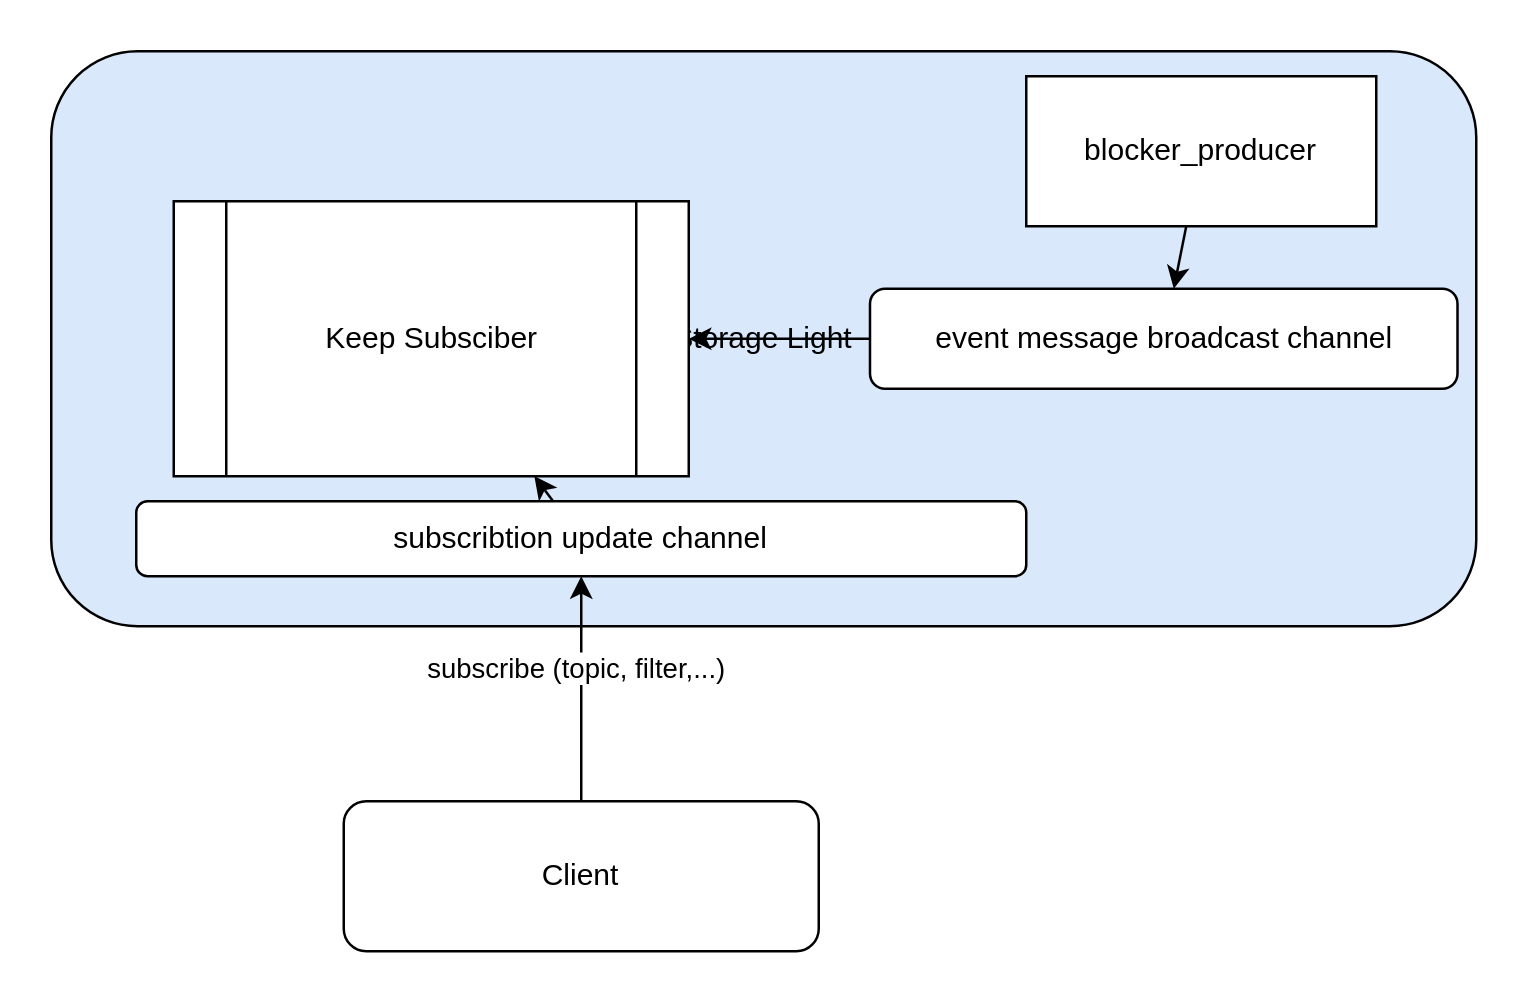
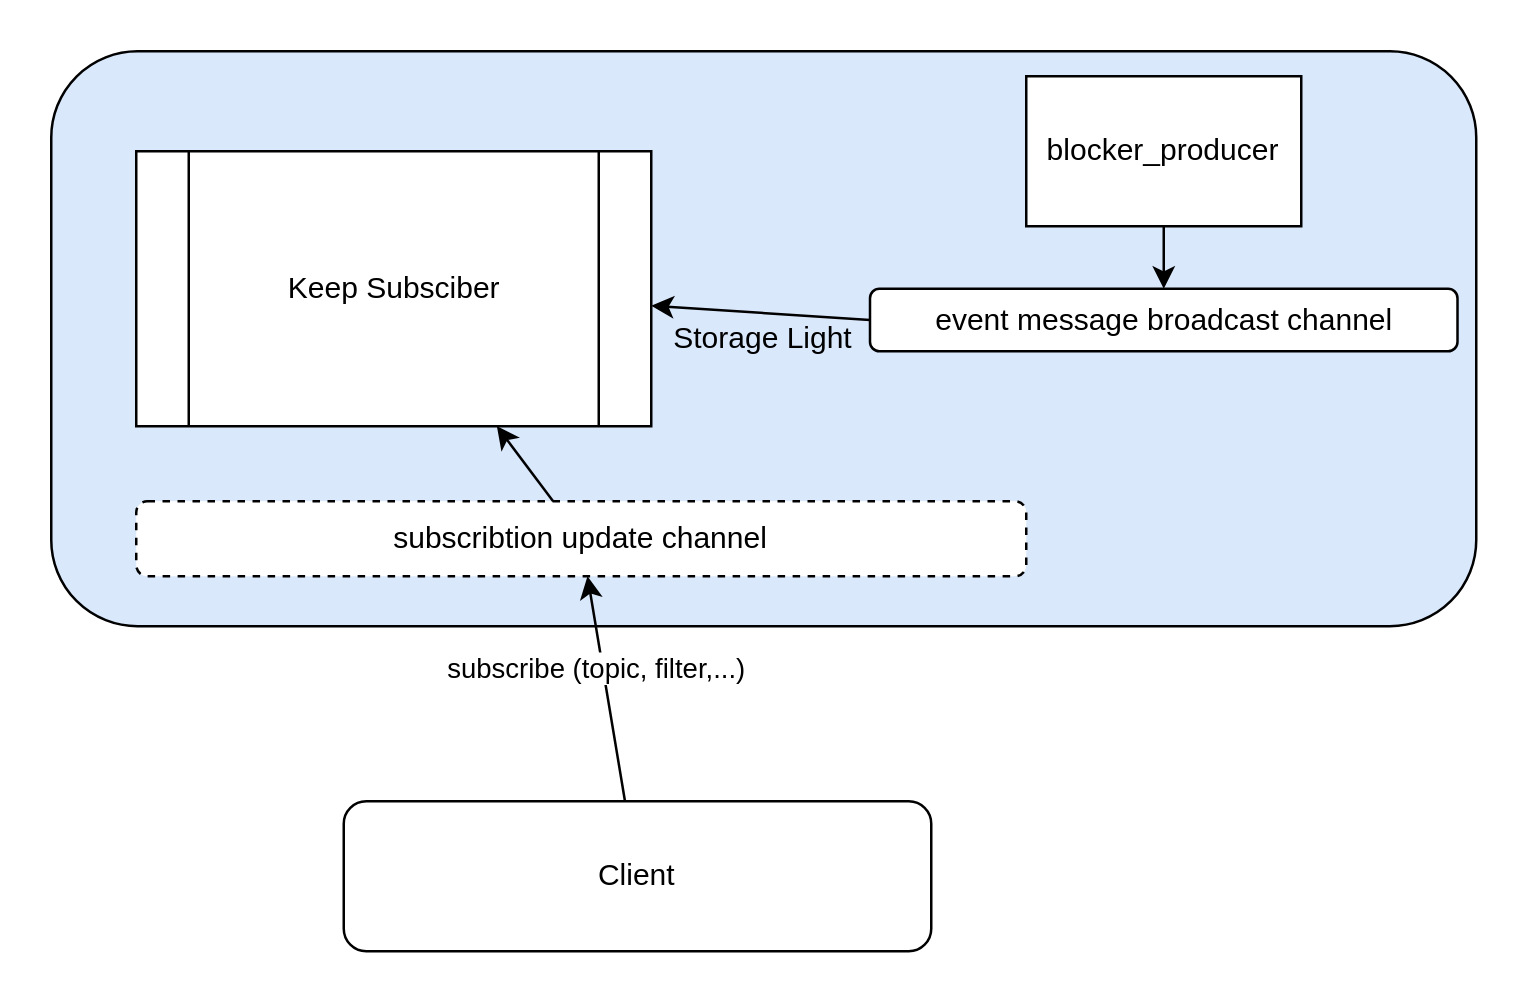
node "blocker_producer": size 350x150 -> 275x150
node "Keep Subsciber": moved (431, 339) -> (394, 289)
node "event message broadcast channel": size 588x100 -> 588x63
node "subscribtion update channel": style solid -> dashed
node "Client": size 475x150 -> 588x150
